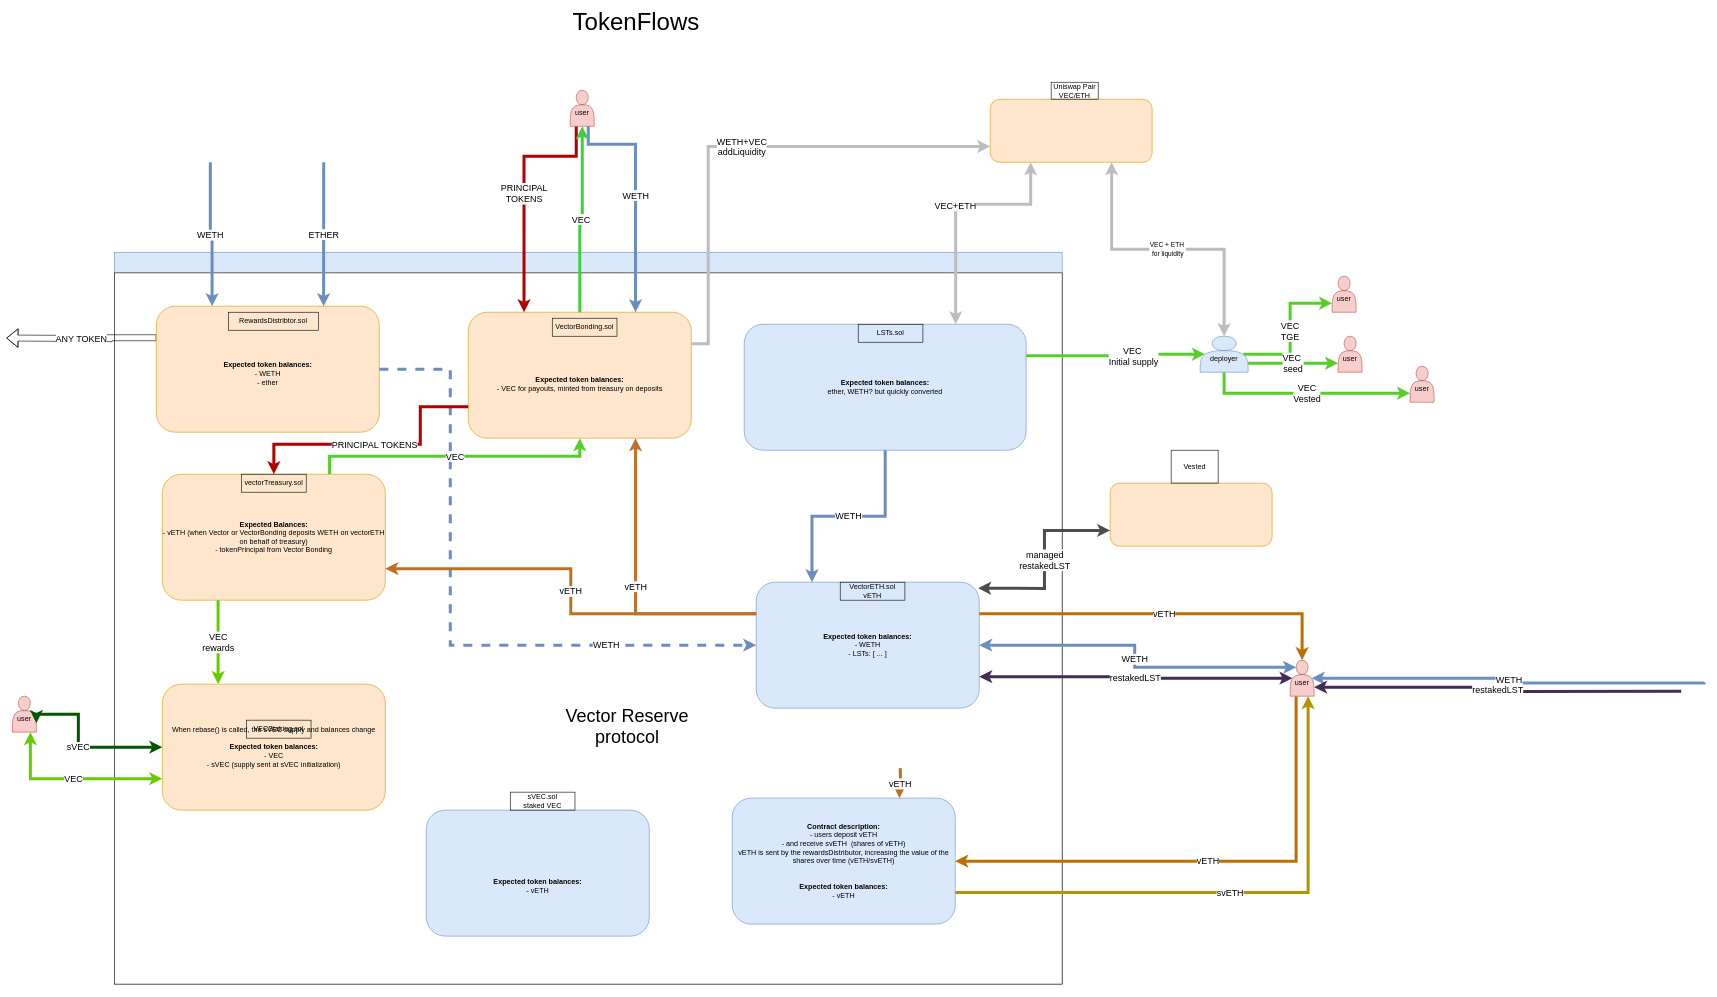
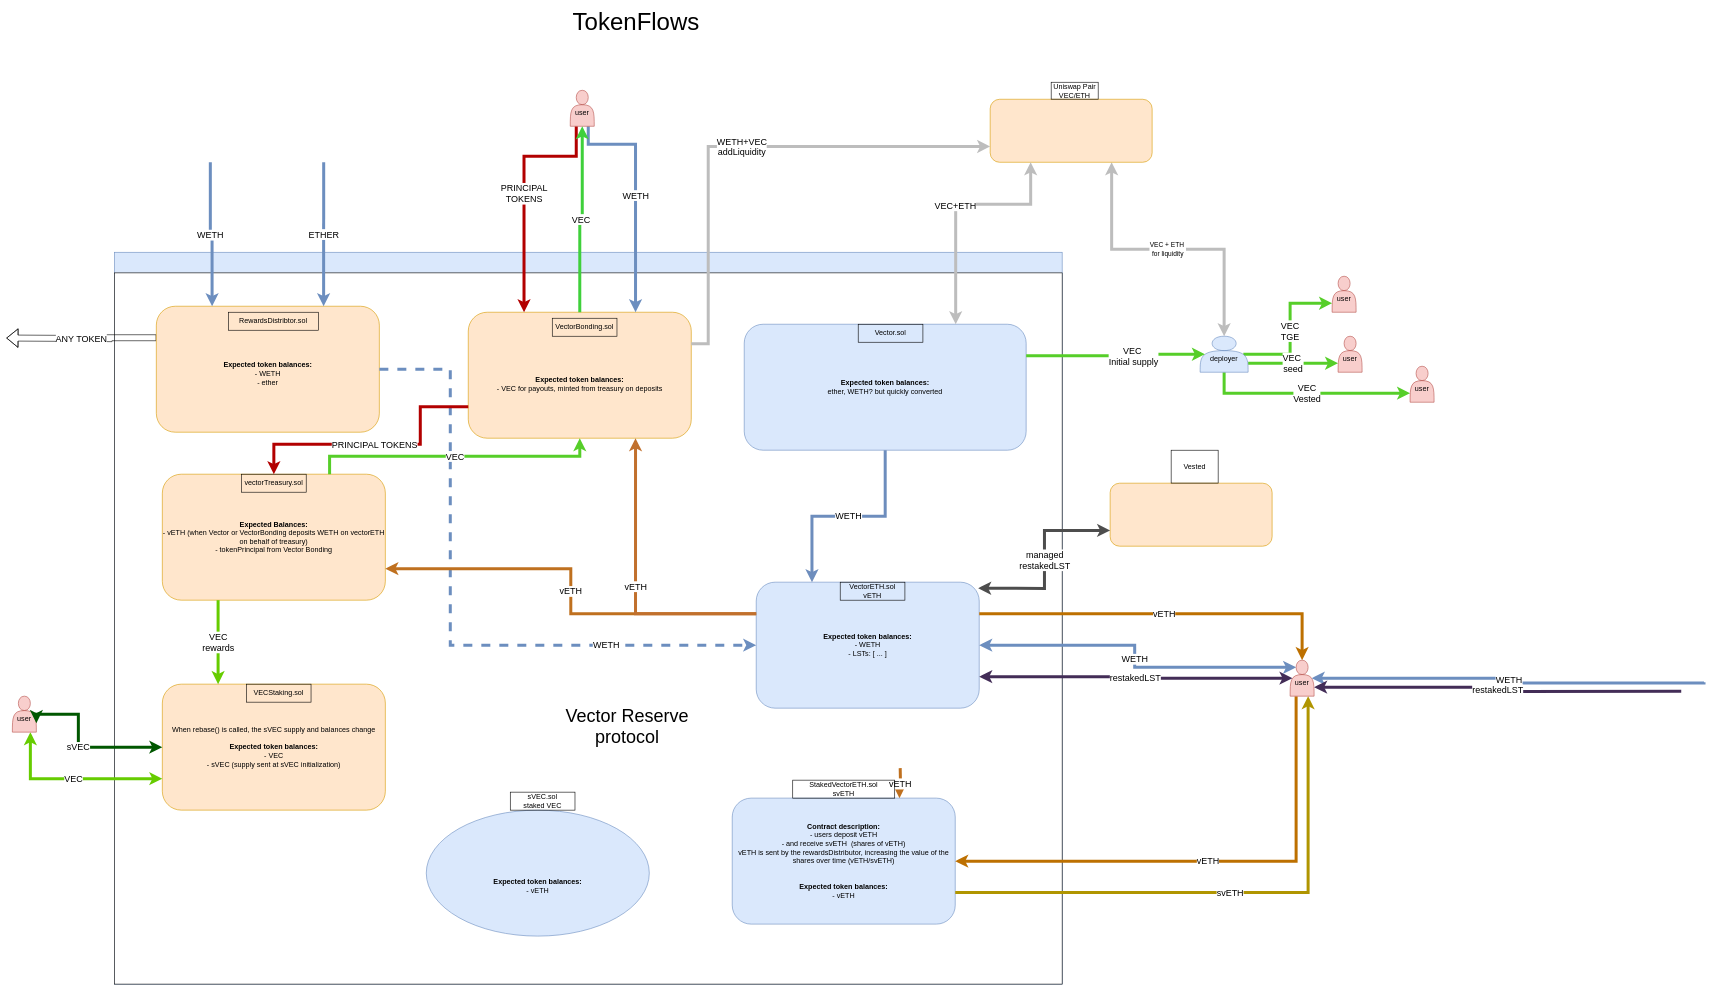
node "LSTs.sol": label "LSTs.sol" -> "Vector.sol"
node "VECStaking.sol": moved (279, 729) -> (279, 693)
node "StakedVectorETH.sol svETH": added
node "Expected token balances:- vETH": shape rounded rectangle -> ellipse
